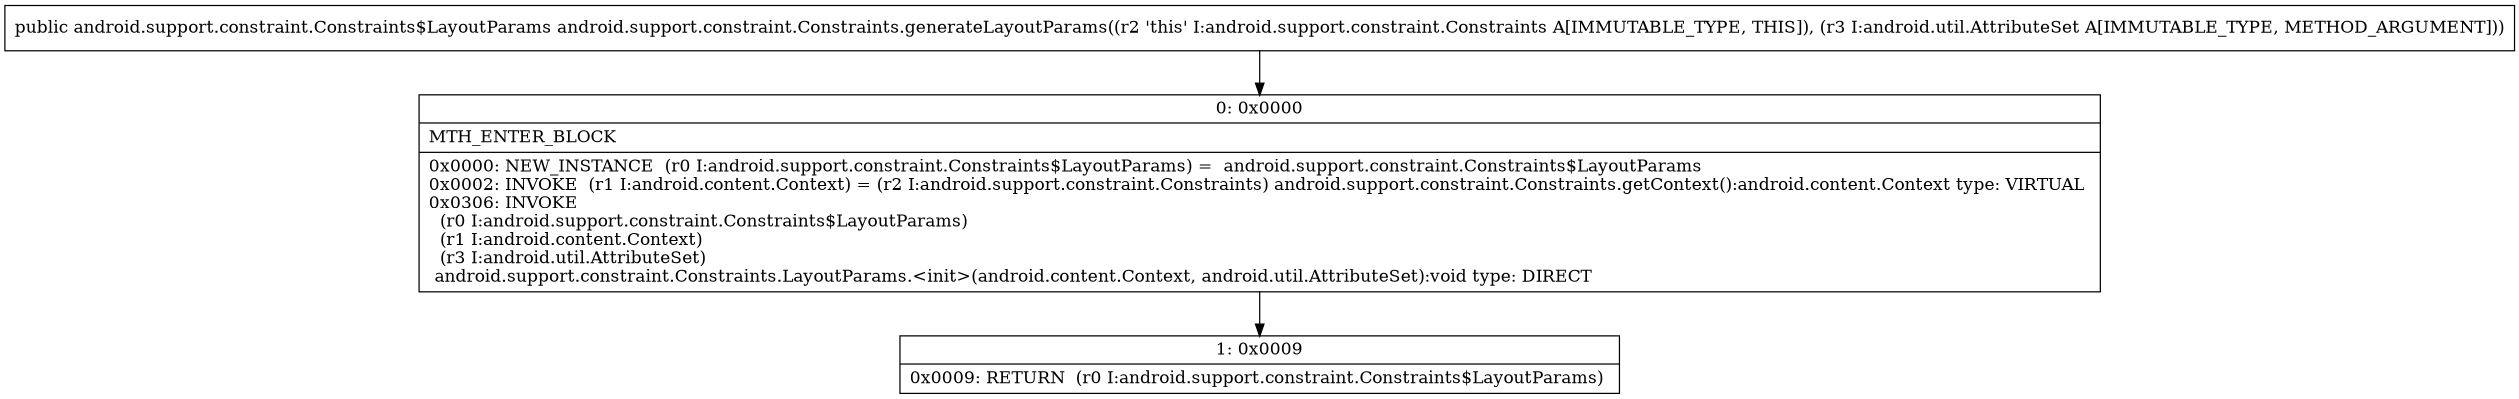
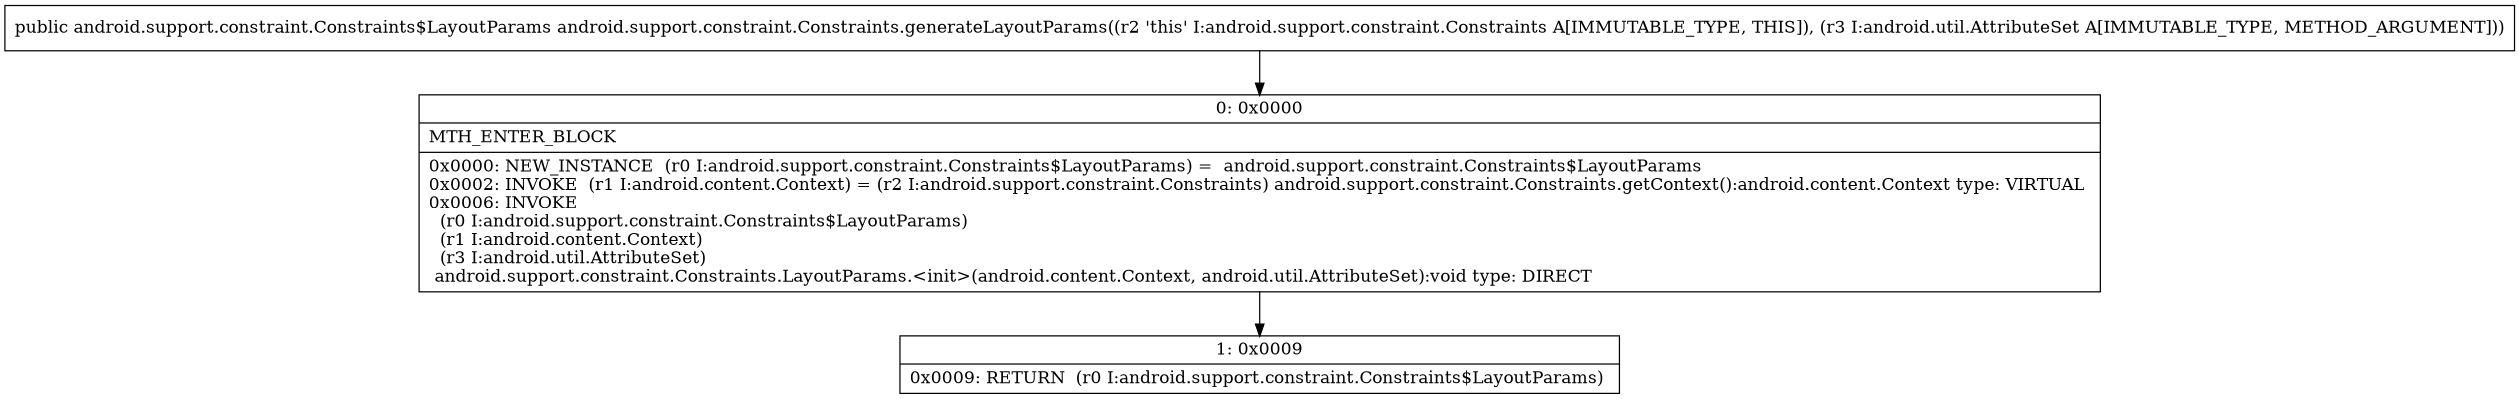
node "0: 0x0000": text "0x0306: INVOKE" -> "0x0006: INVOKE"
